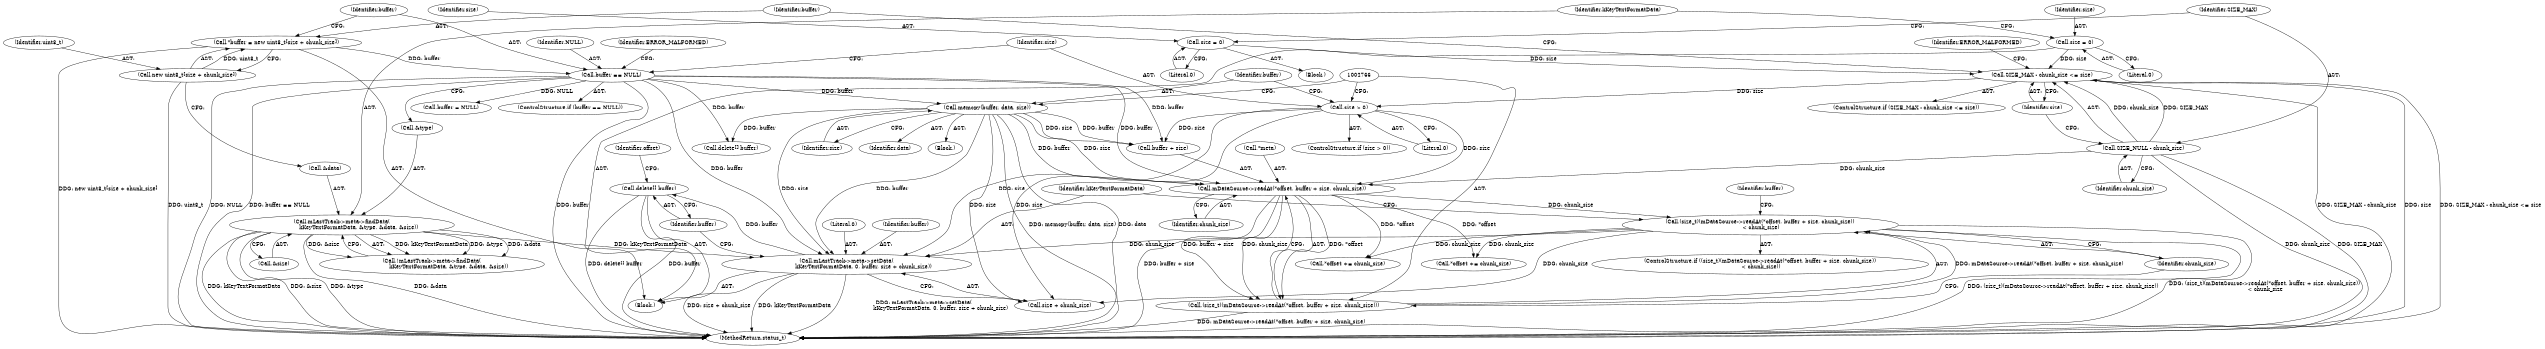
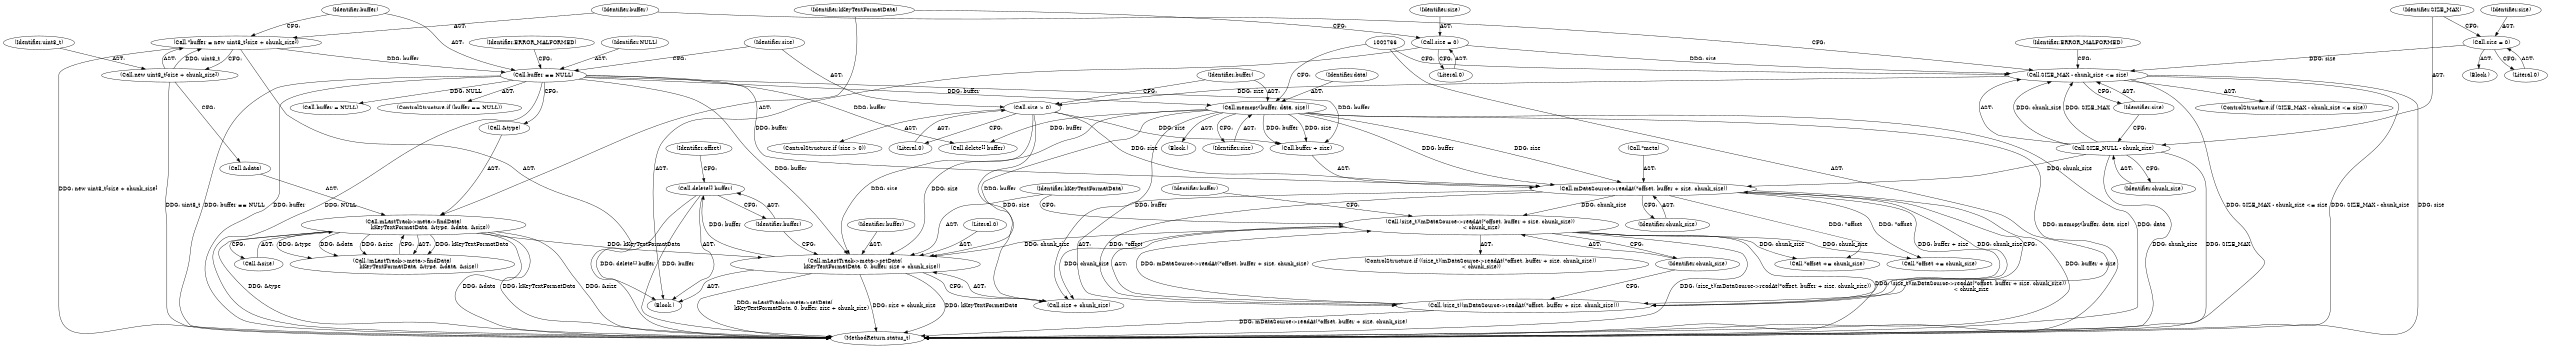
edge "1002766" -> "(Call,size > 0)": now "1002766" -> "(Call,SIZE_MAX - chunk_size <= size)"
edge "(Call,memcpy(buffer, data, size))" -> "(Identifier,data)": reversed
edge "(Call,memcpy(buffer, data, size))" -> "(Call,size + chunk_size)": label "DDG: size" -> "DDG: buffer"
